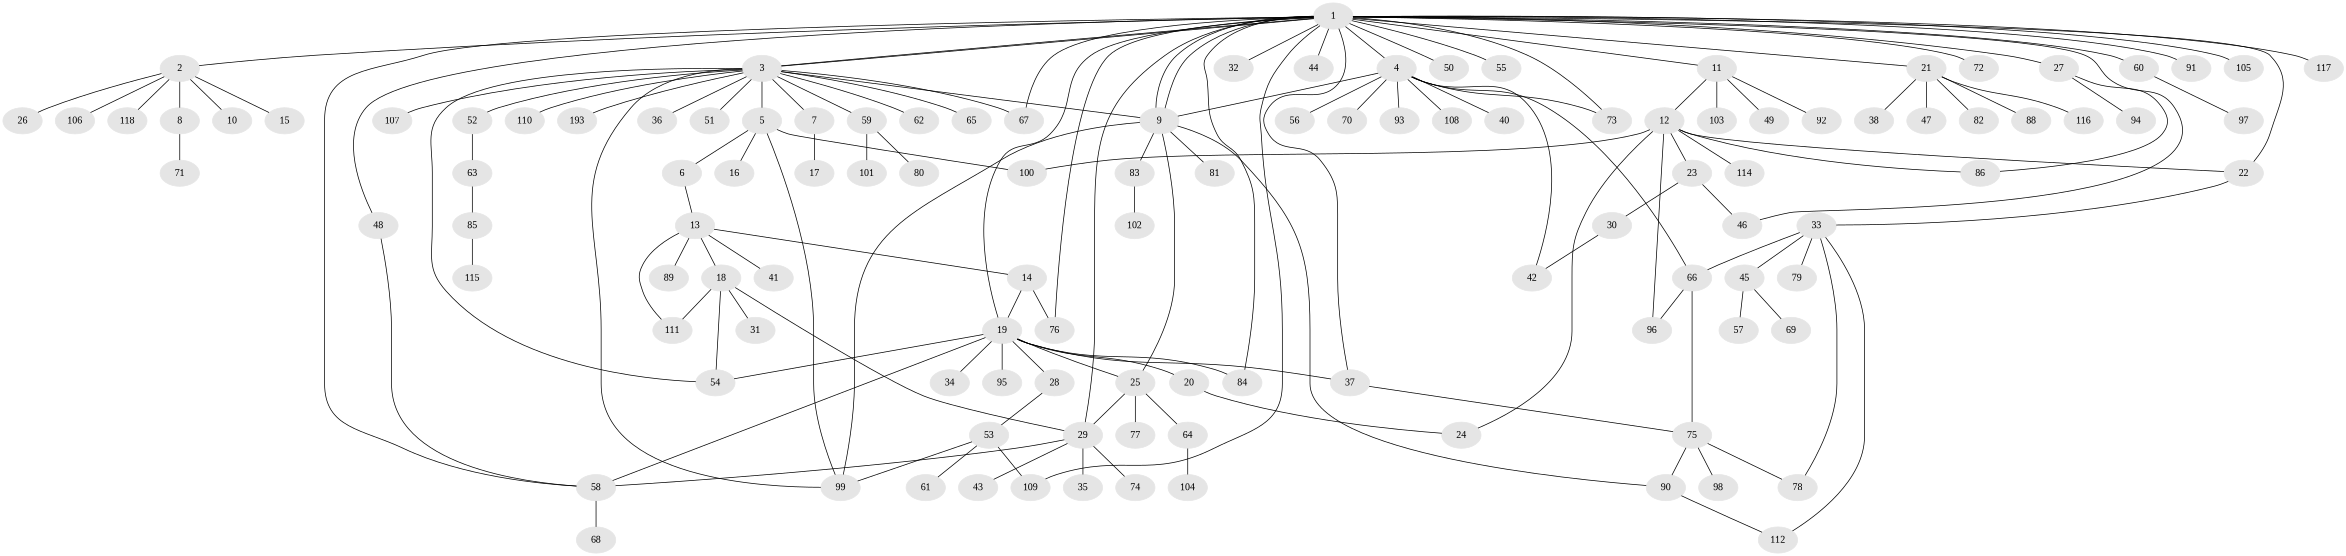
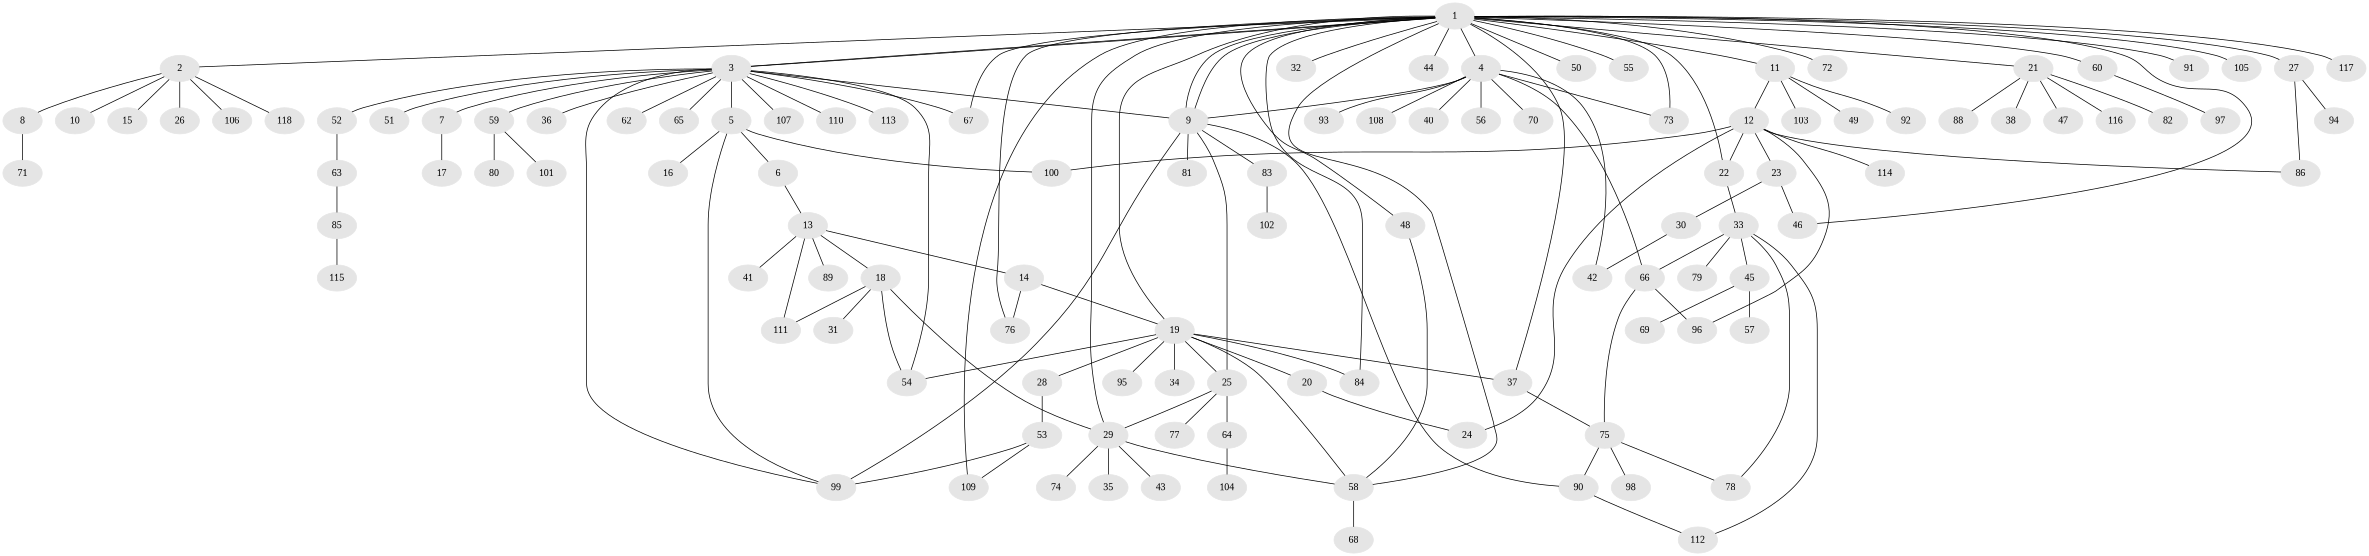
node "193": label "193" -> "113"
node "61": removed
